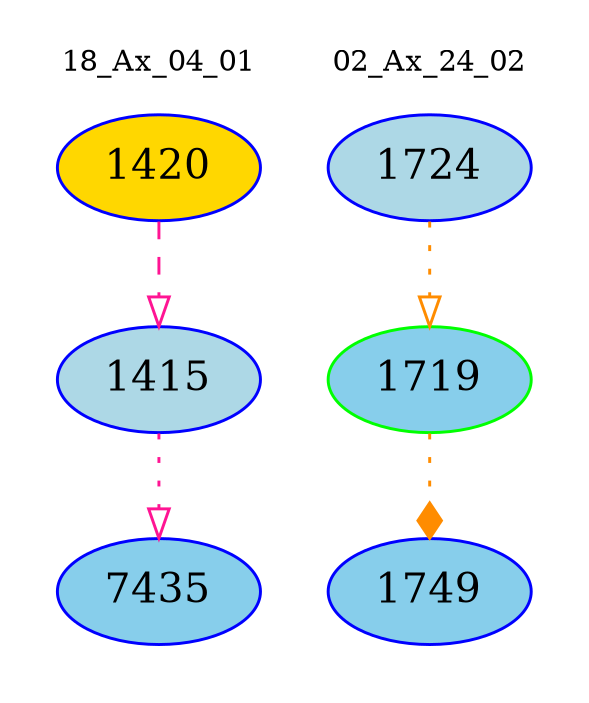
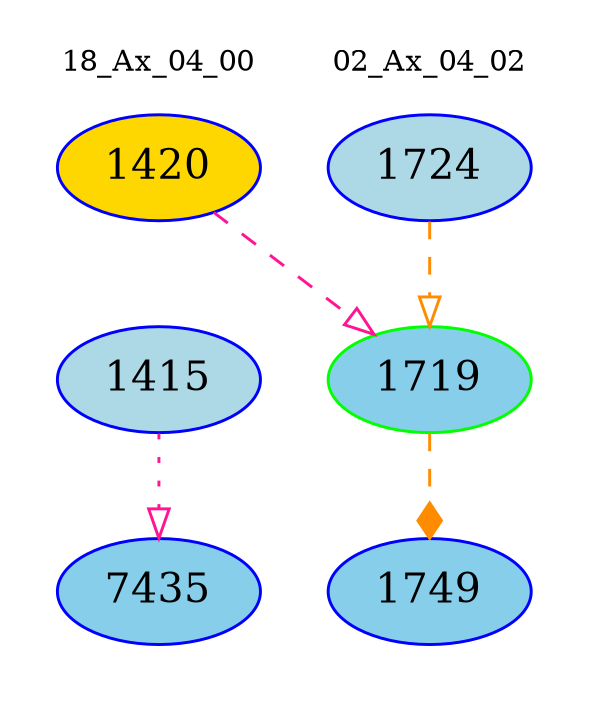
cluster "18_Ax_04_01": label "18_Ax_04_01" -> "18_Ax_04_00"
cluster "02_Ax_24_02": label "02_Ax_24_02" -> "02_Ax_04_02"
edge "1420" -> "1415": now "1420" -> "1719"
edge "1724" -> "1719": style dotted -> dashed
edge "1719" -> "1749": style dotted -> dashed
